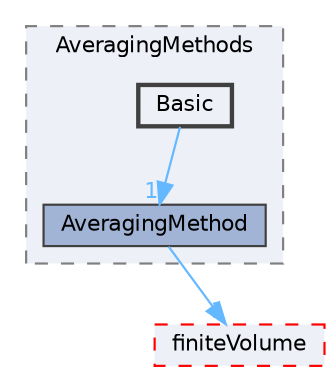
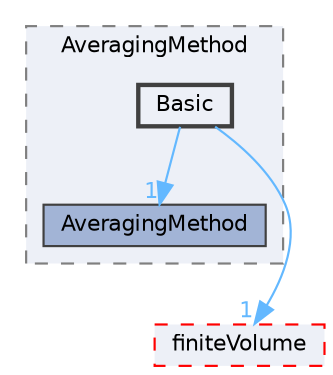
cluster "AveragingMethods": label "AveragingMethods" -> "AveragingMethod"
edge "AveragingMethod" -> "finiteVolume": now "Basic" -> "finiteVolume"
